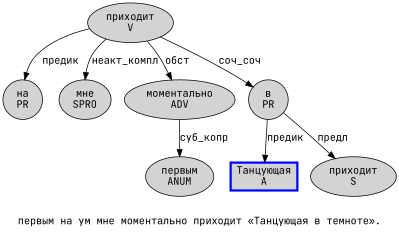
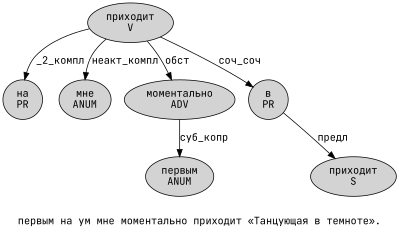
edge "приходит V" -> "на PR": label "предик" -> "_2_компл"
node "мне SPRO": label "мне SPRO" -> "мне ANUM"
node "Танцующая A": removed
